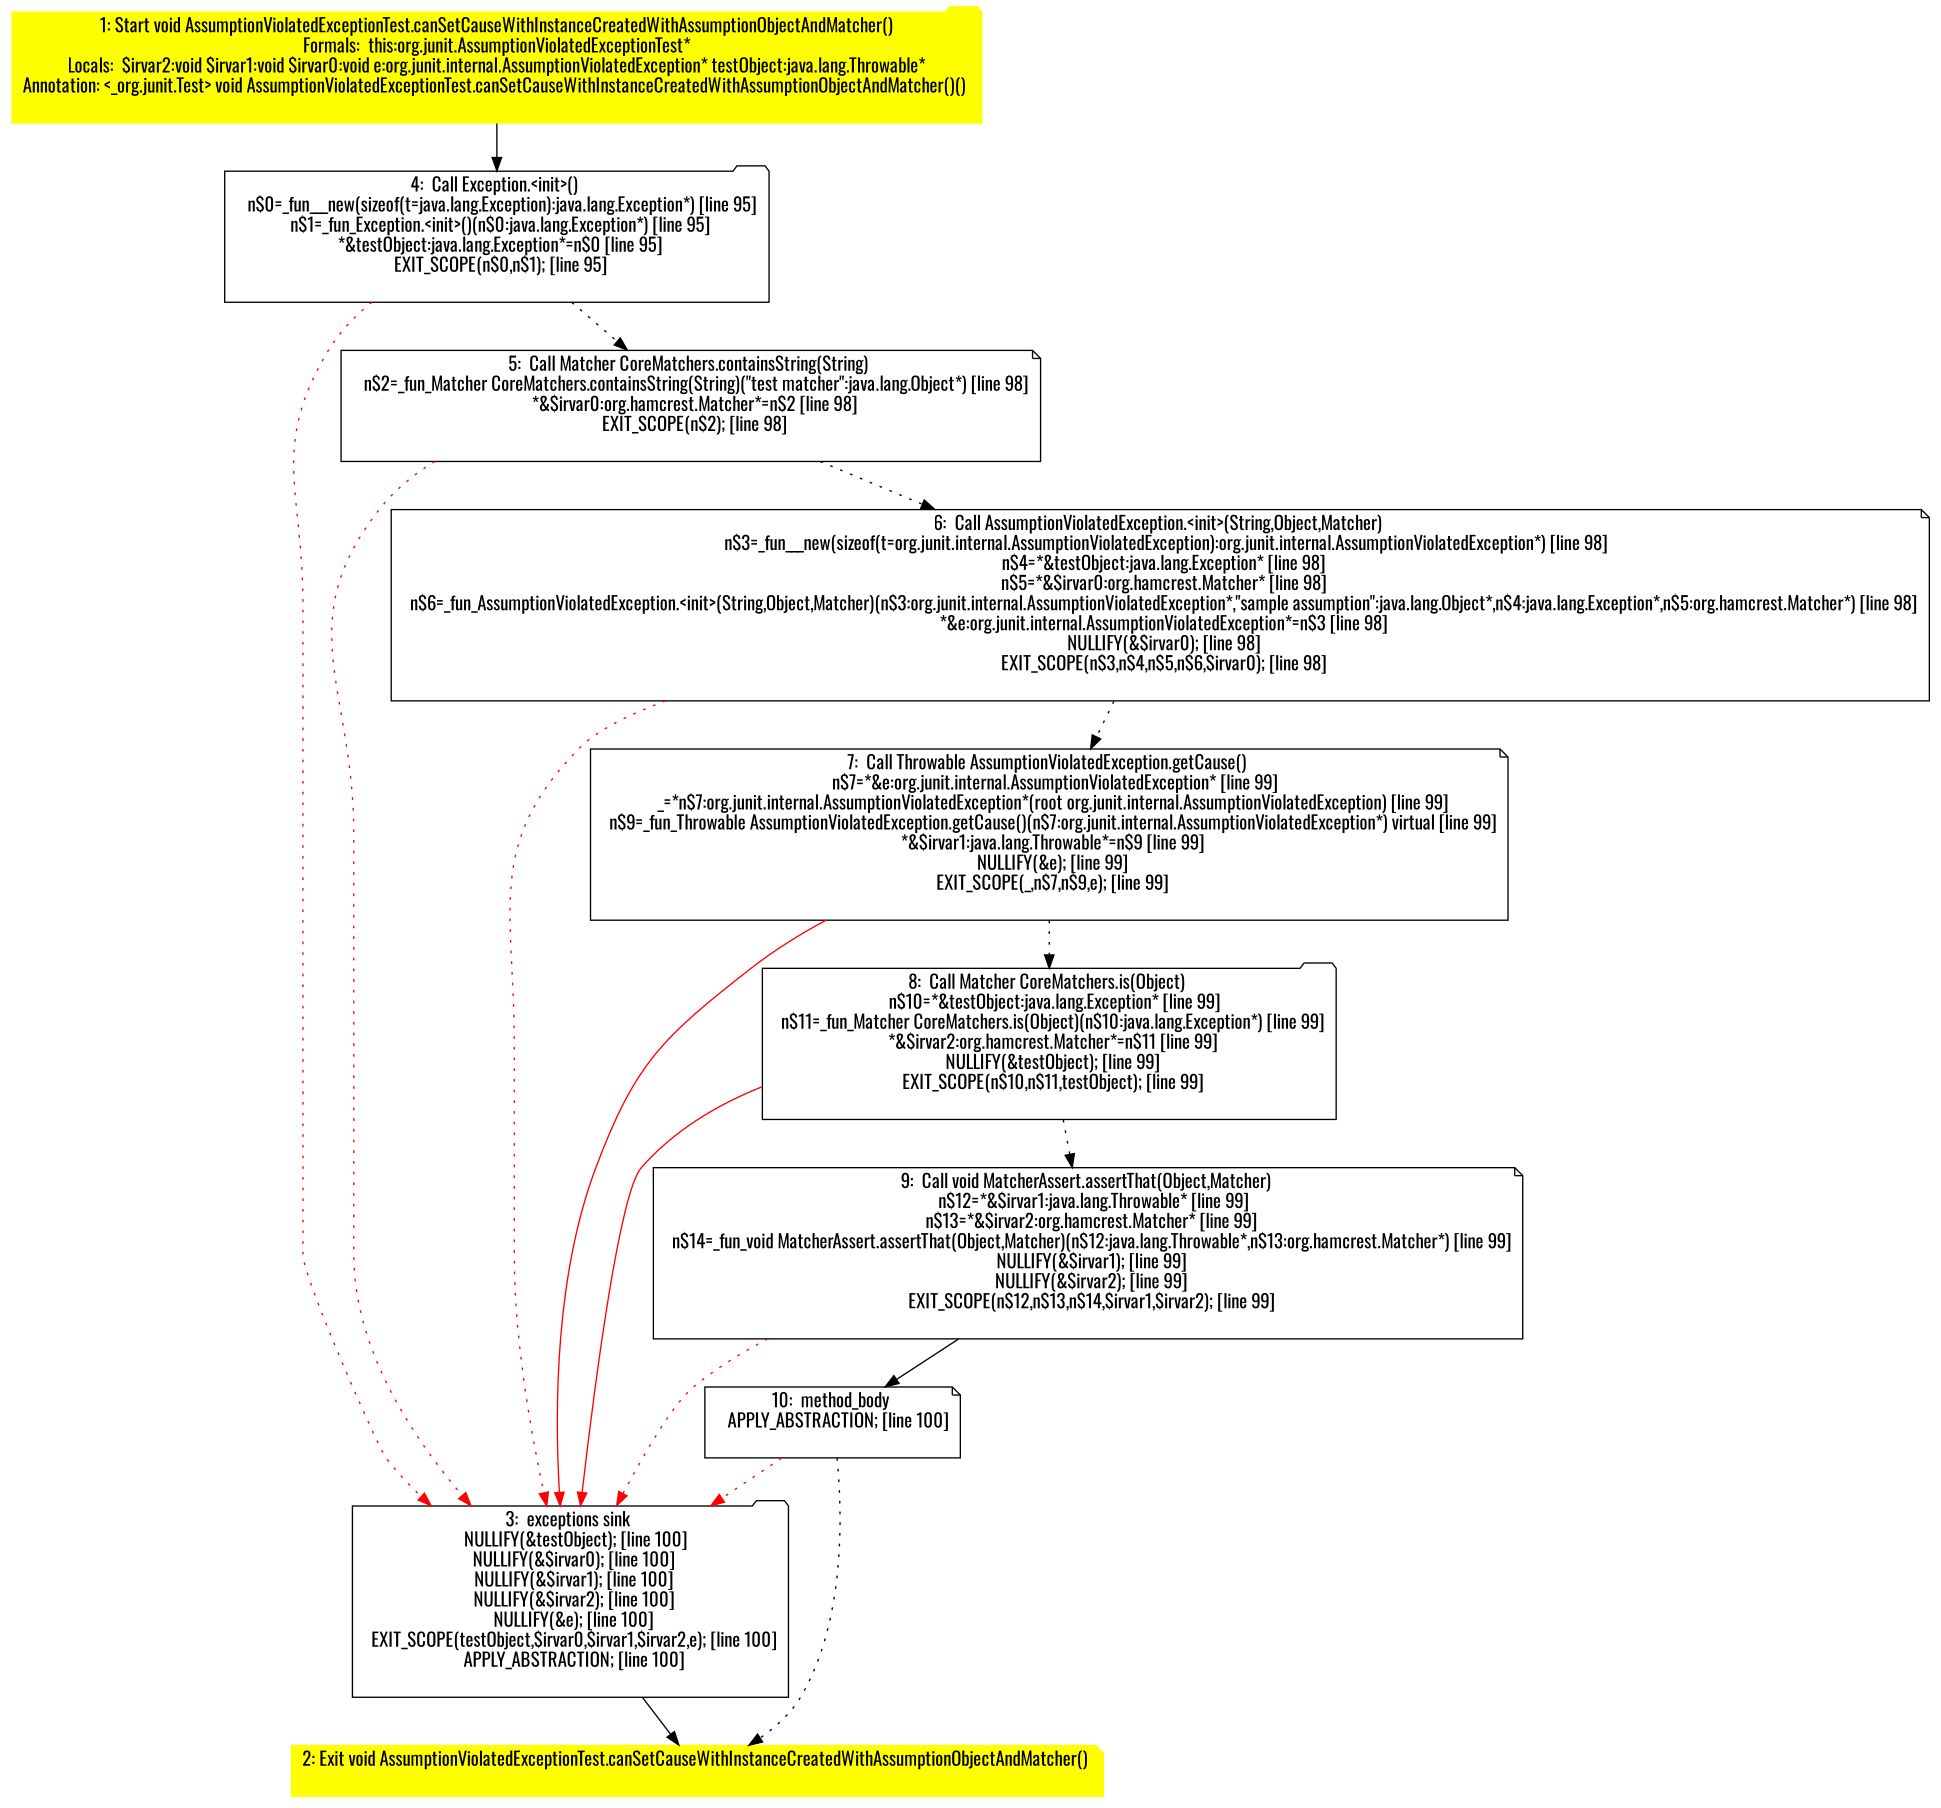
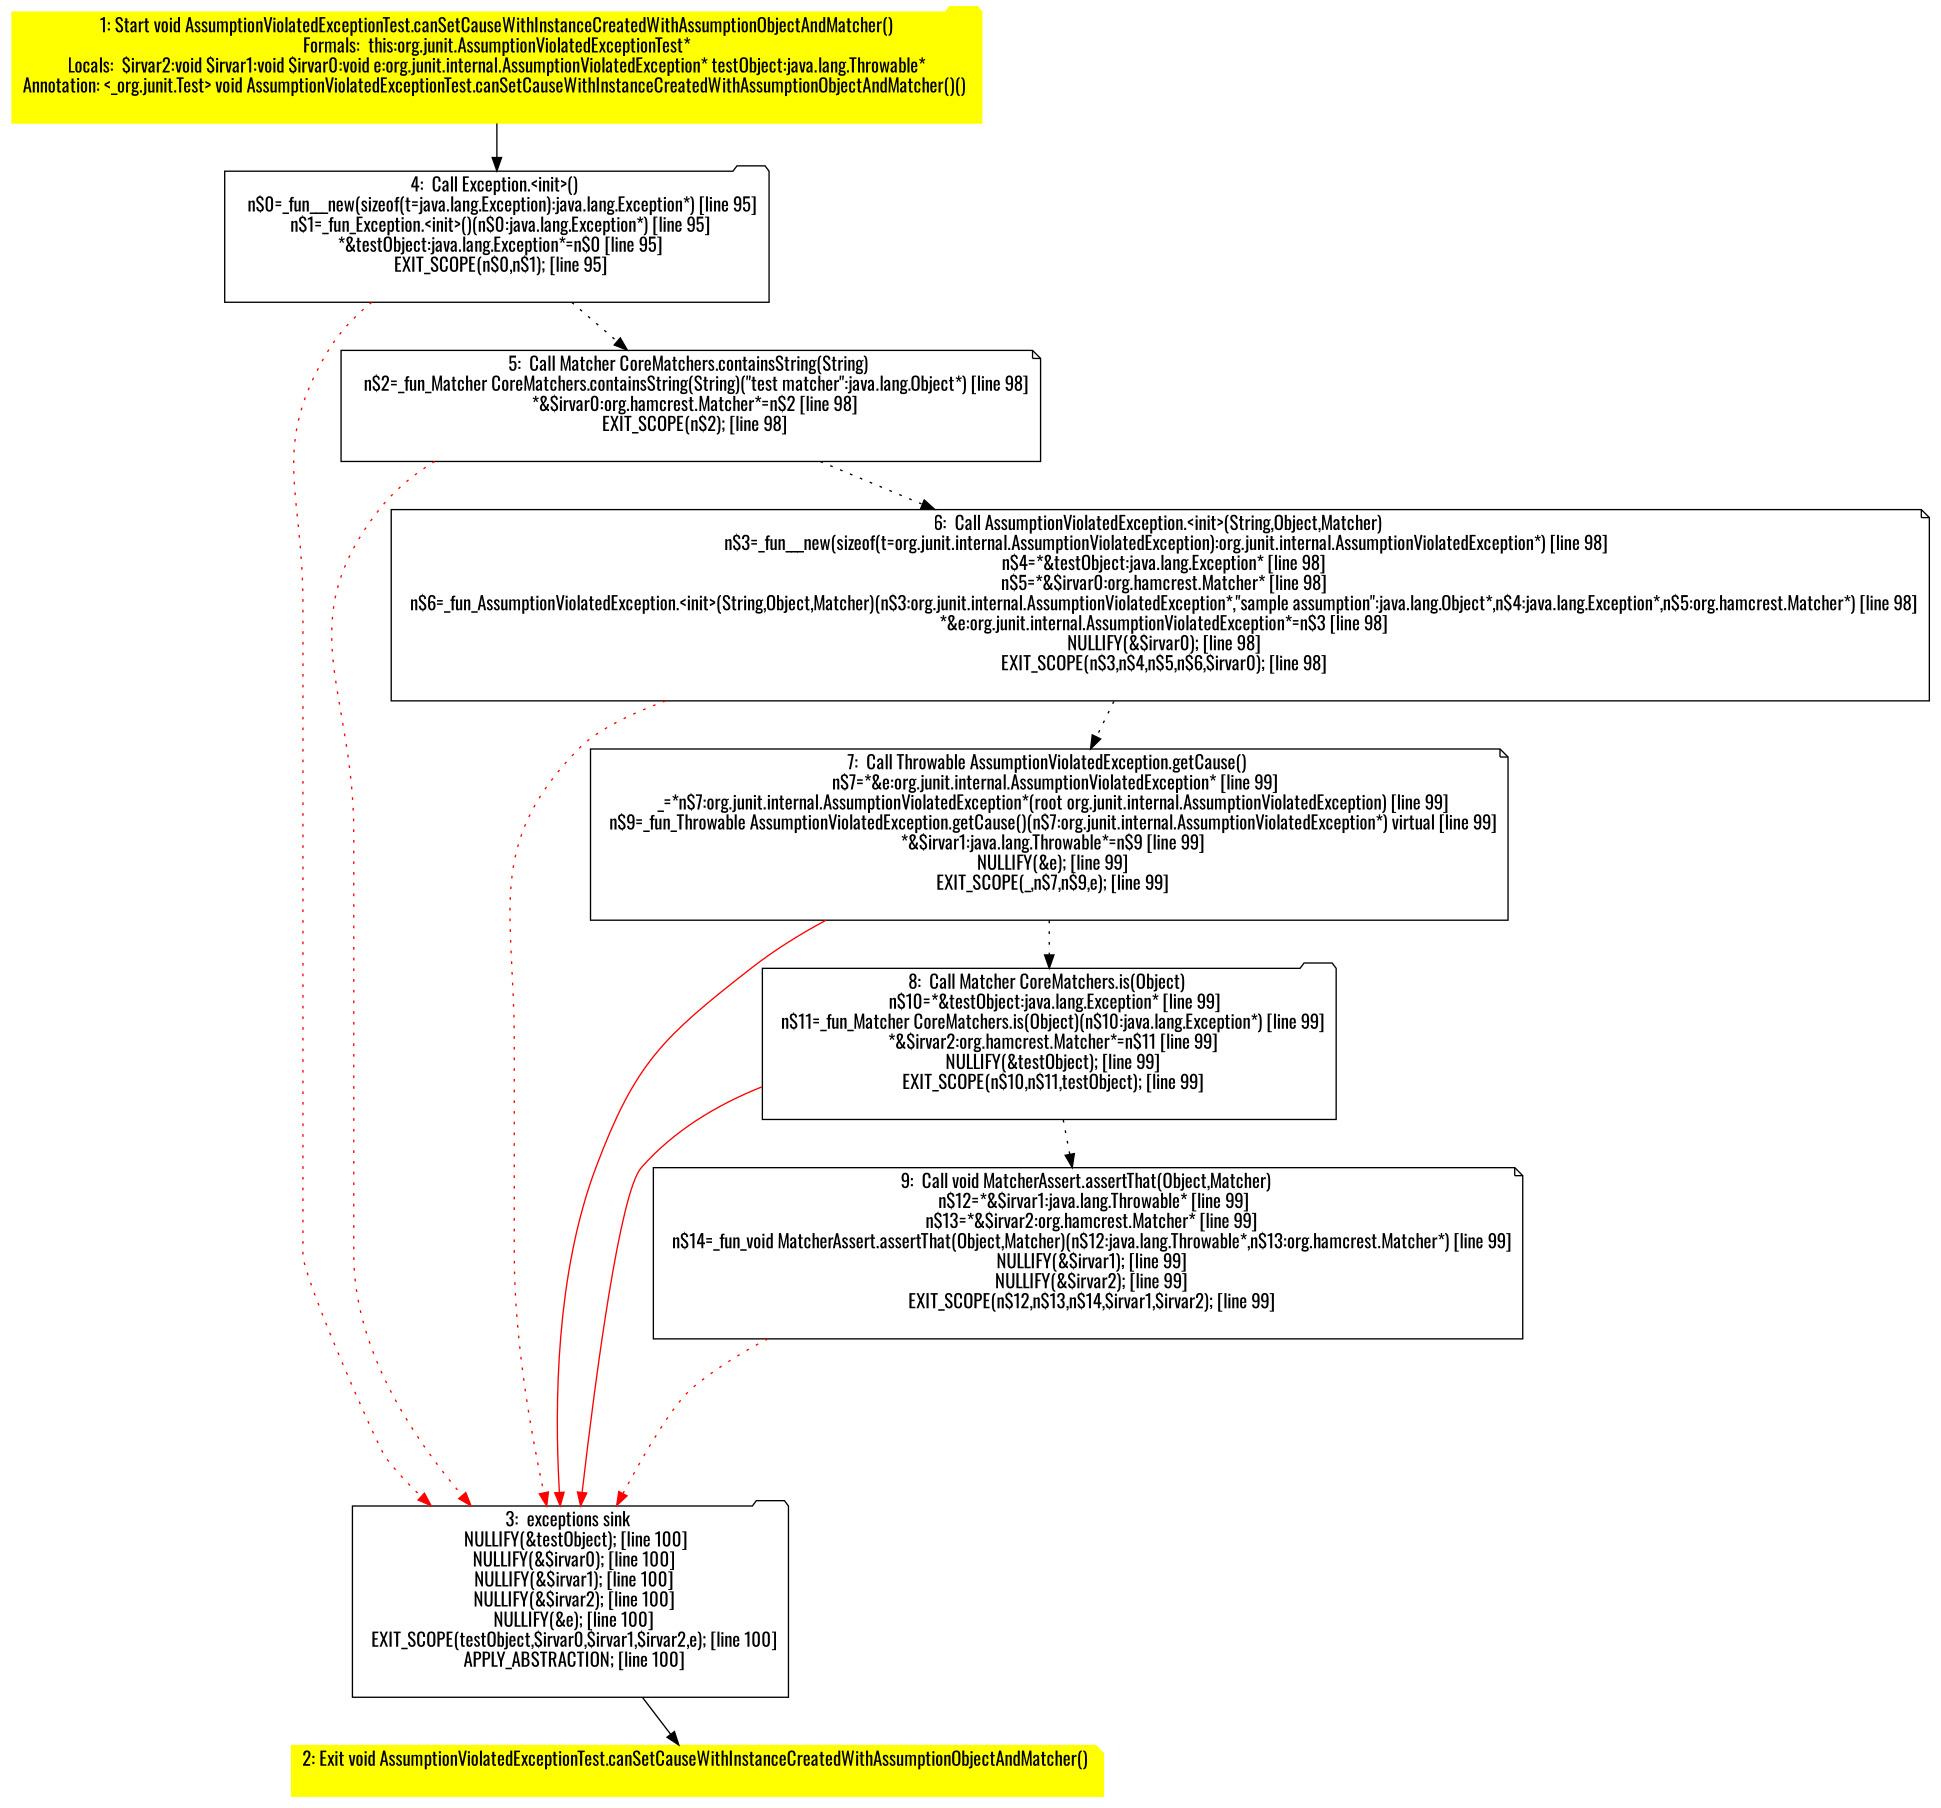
node "10:  method_body APPLY_ABSTRACTION; [line 100]": removed
